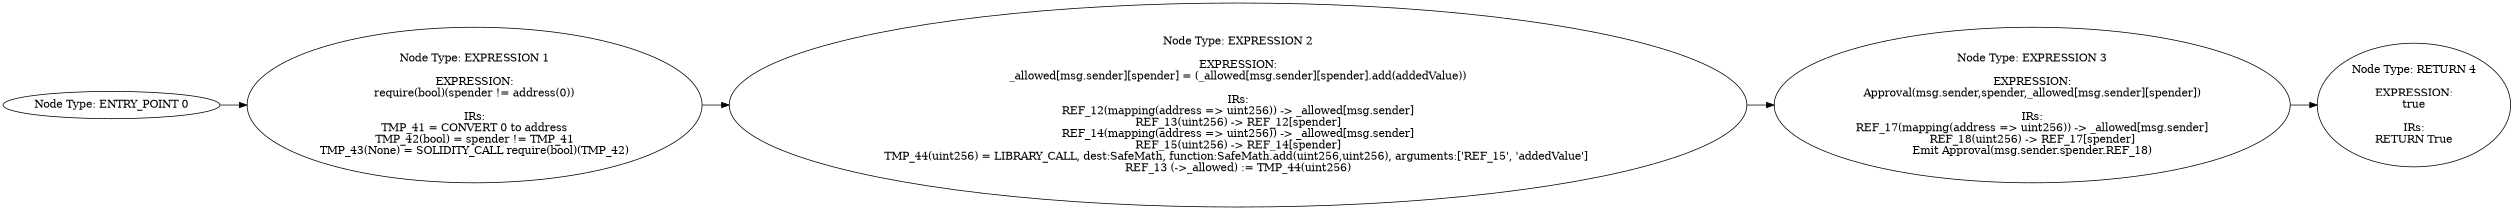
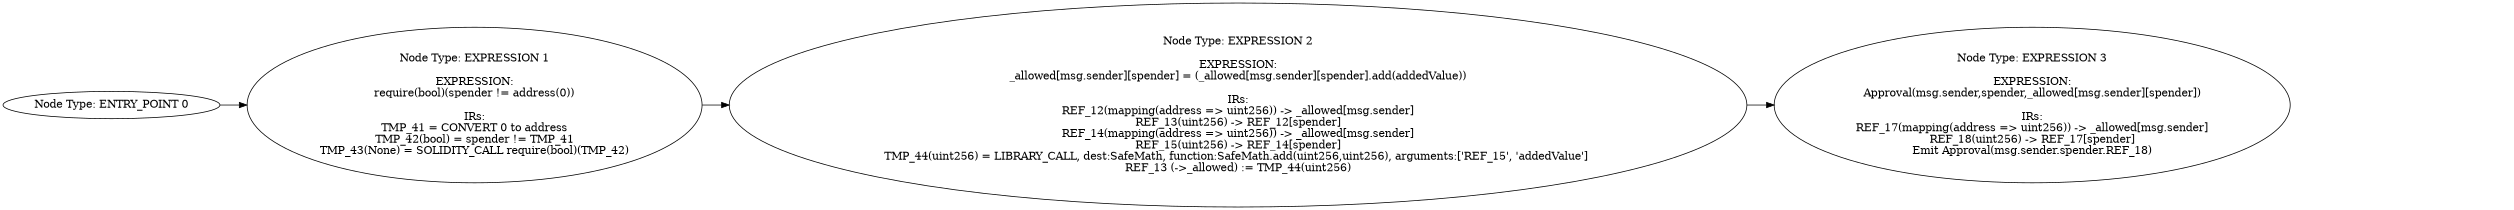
node "Node Type: RETURN 4 EXPRESSION: true IRs: RETURN True": removed
